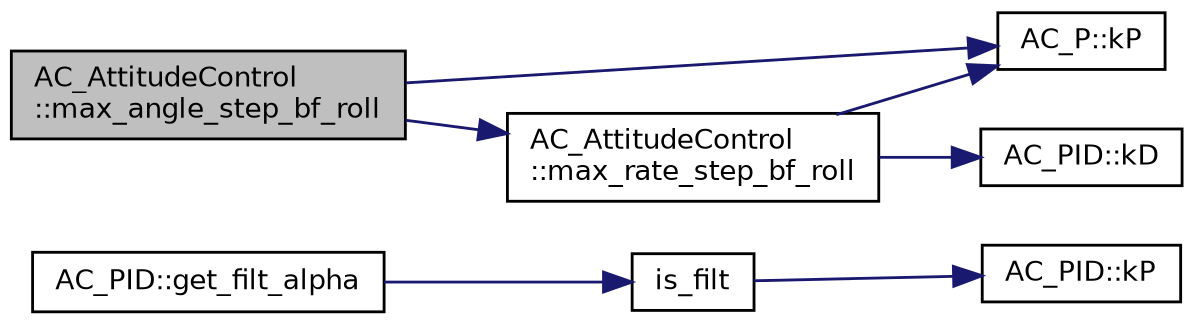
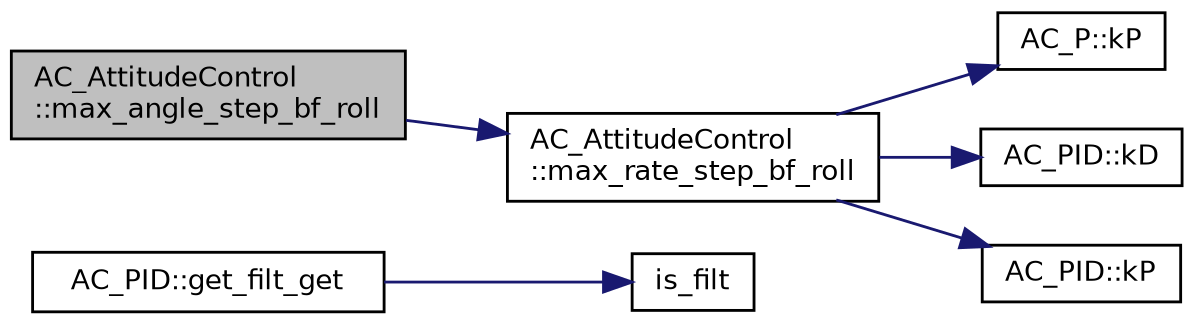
edge "AC_AttitudeControl ::max_angle_step_bf_roll" -> "AC_P::kP": removed
edge "is_filt" -> "AC_PID::kP": now "AC_AttitudeControl ::max_rate_step_bf_roll" -> "AC_PID::kP"
node "AC_PID::get_filt_alpha": label "AC_PID::get_filt_alpha" -> "AC_PID::get_filt_get"
